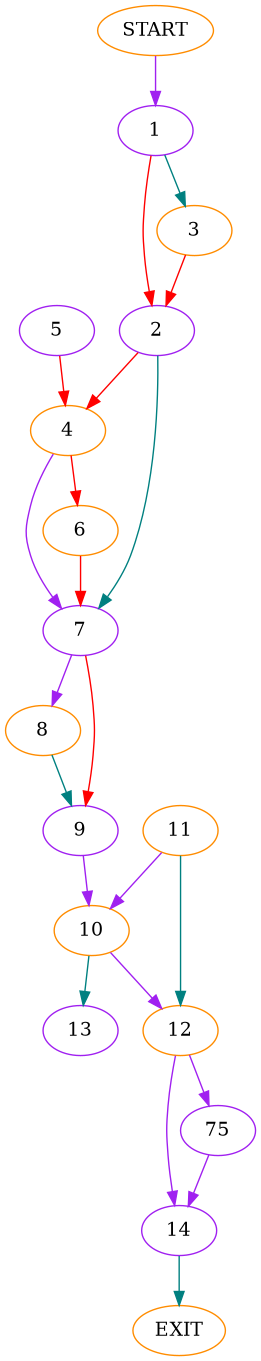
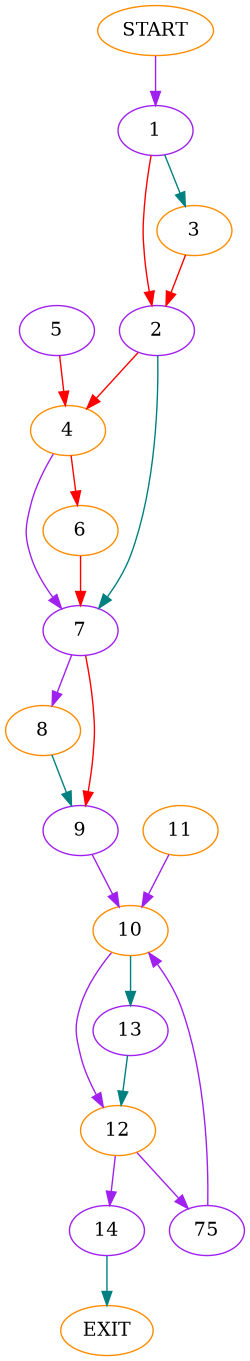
edge "11" -> "12": now "13" -> "12"
edge "75" -> "14": now "75" -> "10"
